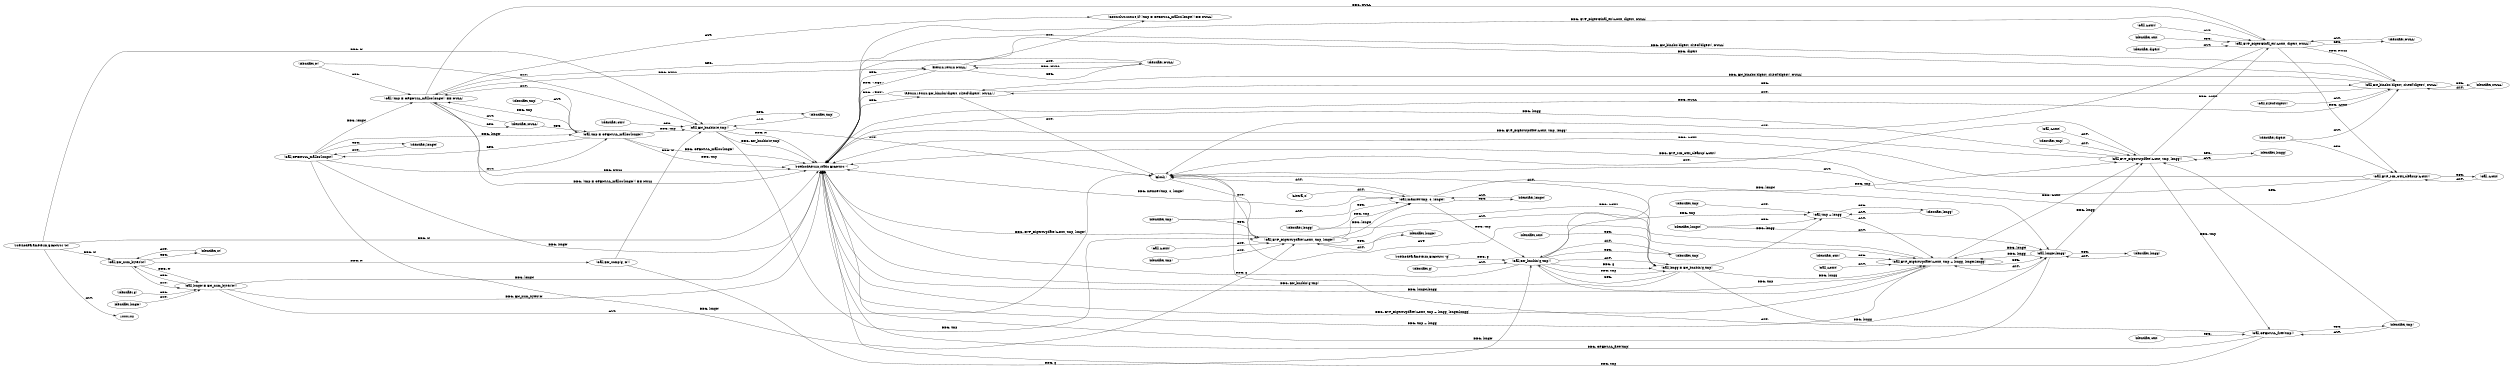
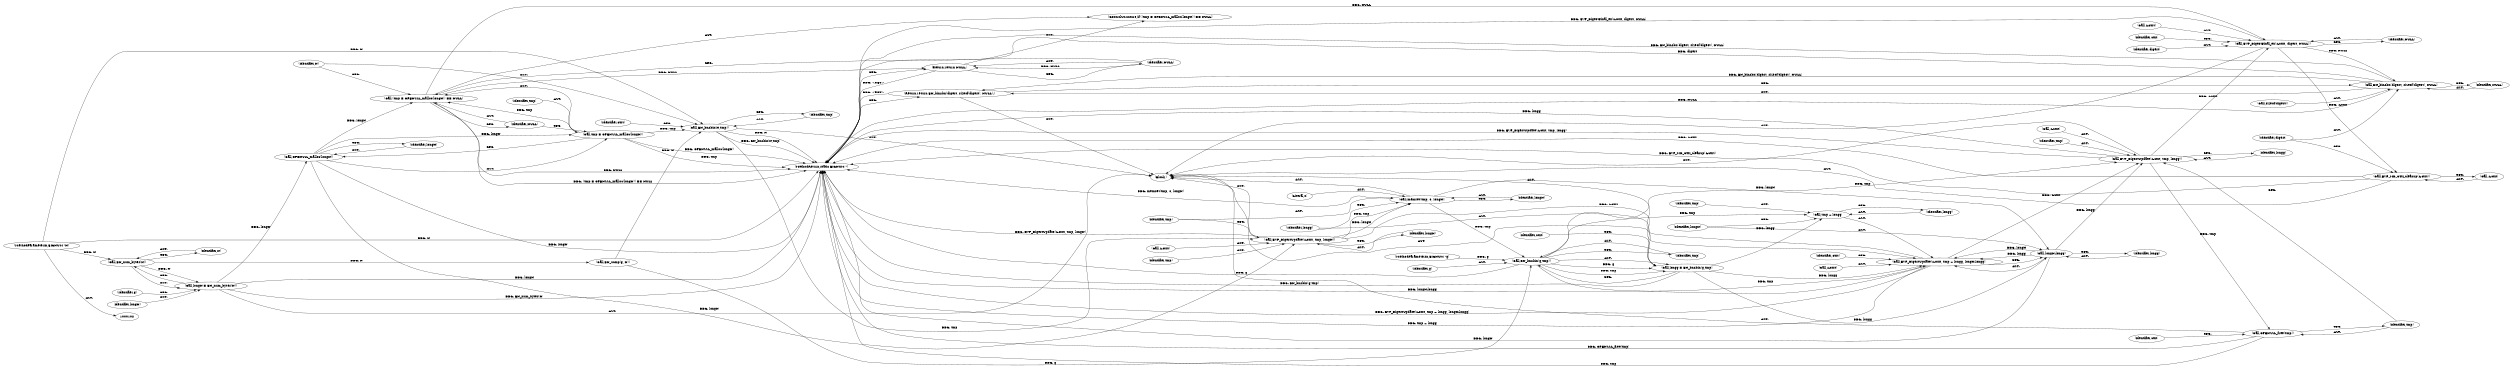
edge "(Block,)" -> "(Call,EVP_DigestUpdate(&ctxt, tmp, longN))": reversed
edge "(Call,longN = BN_num_bytes(N))" -> "(Call,OPENSSL_malloc(longN))": added, label "DDG: longN"
